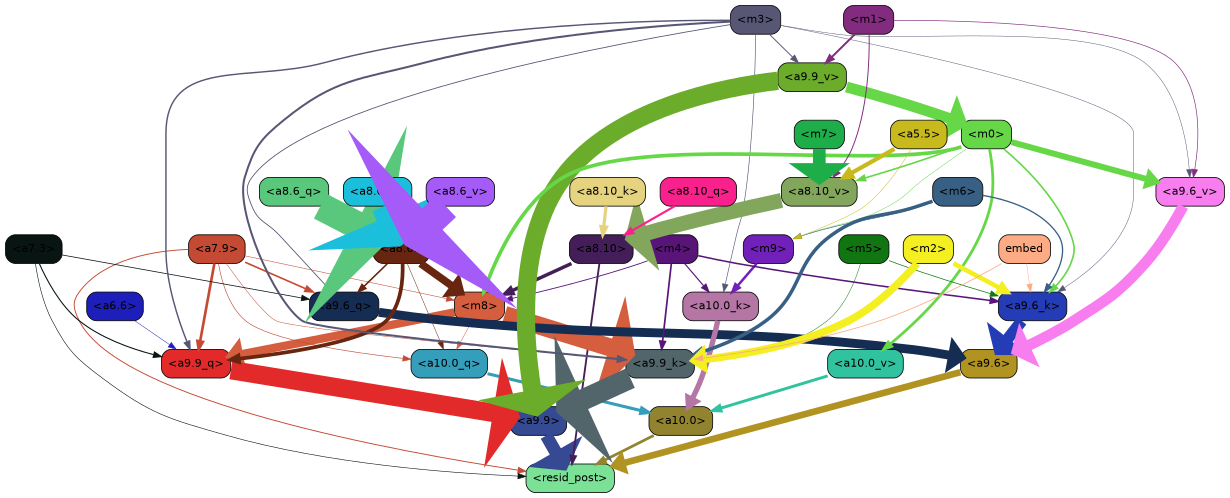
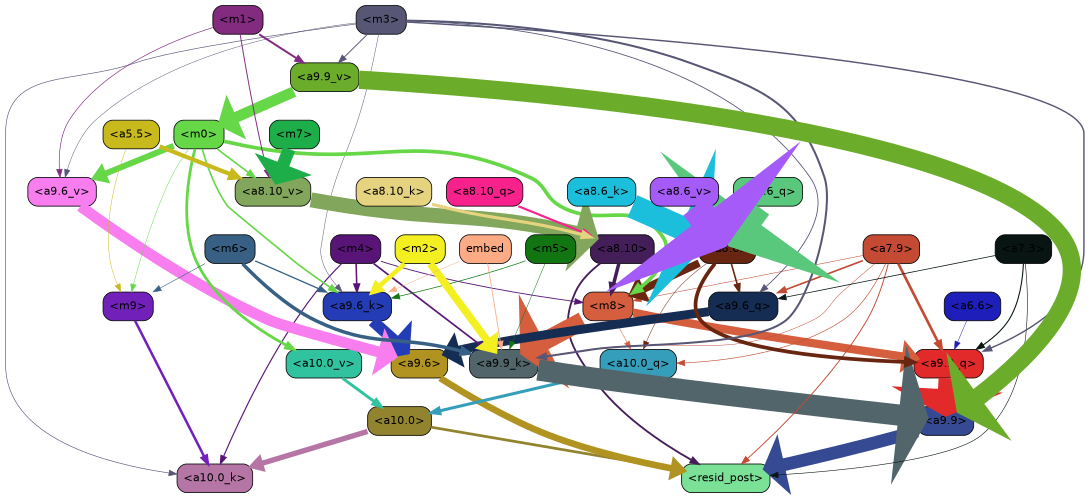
edge "<a10.0_k>" -> "<a10.0>": reversed
